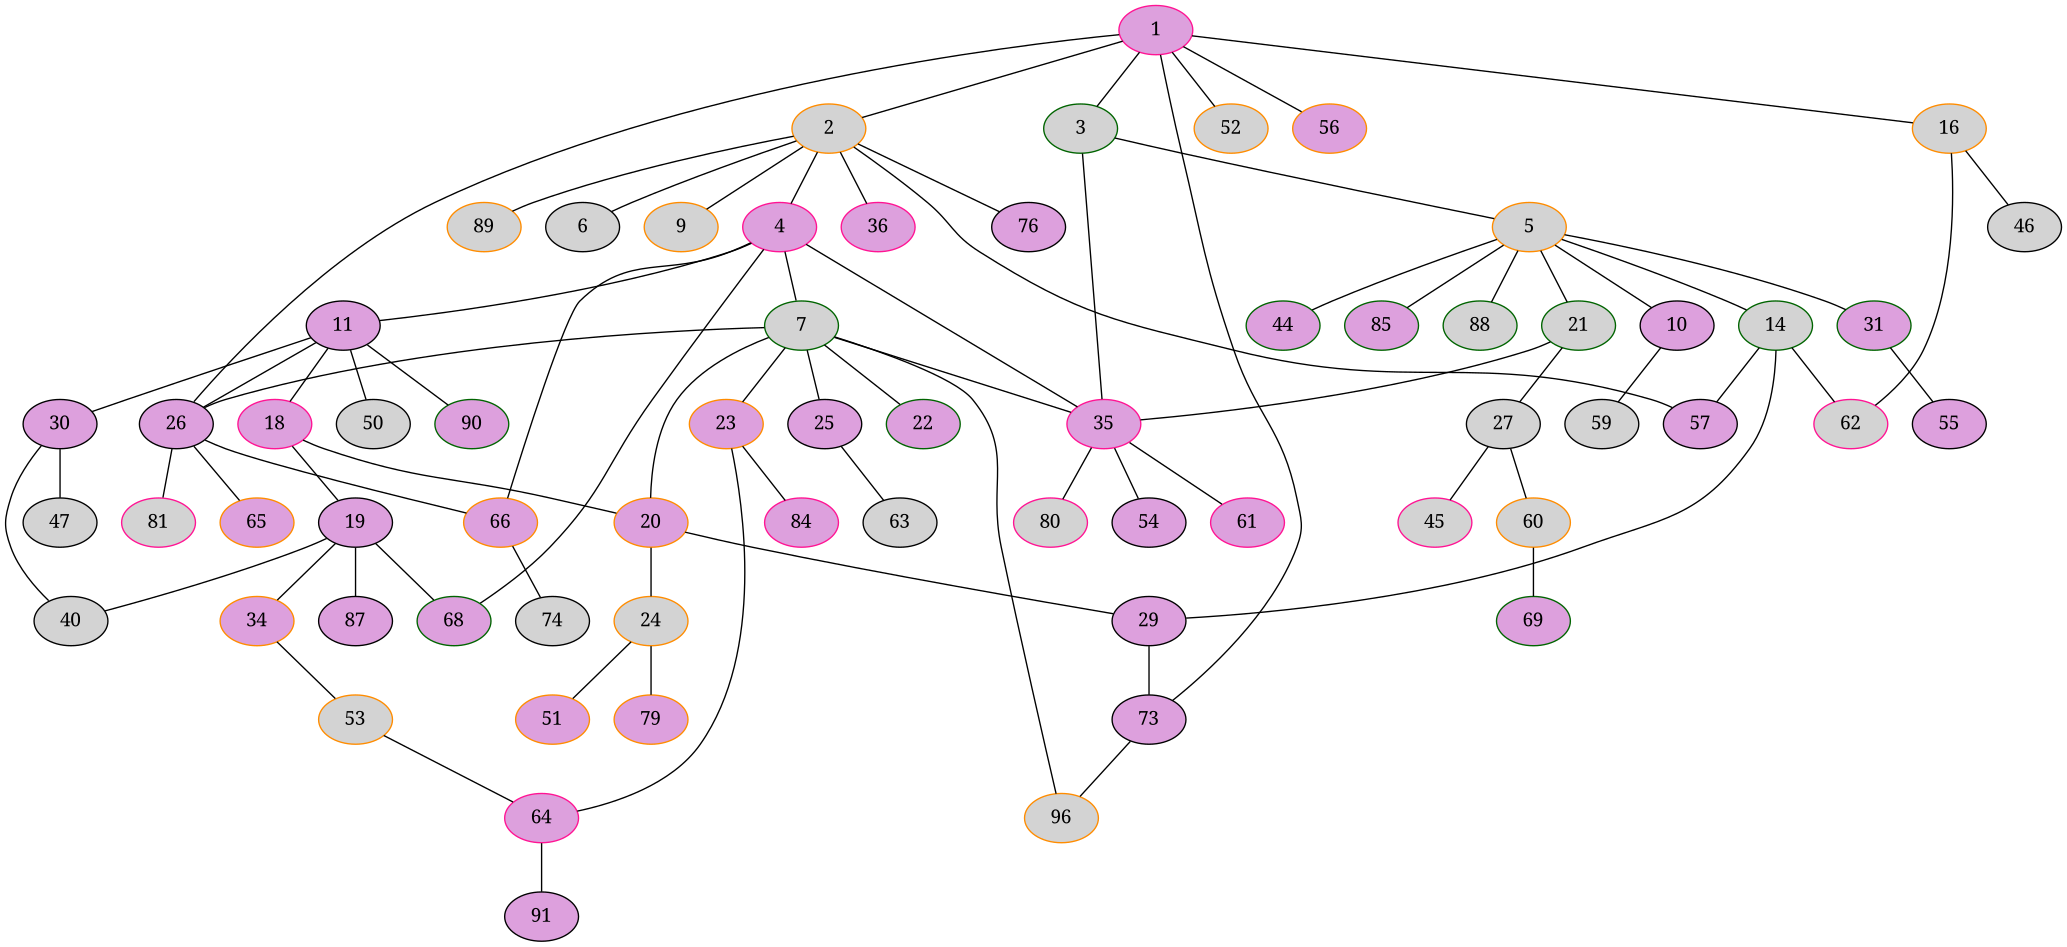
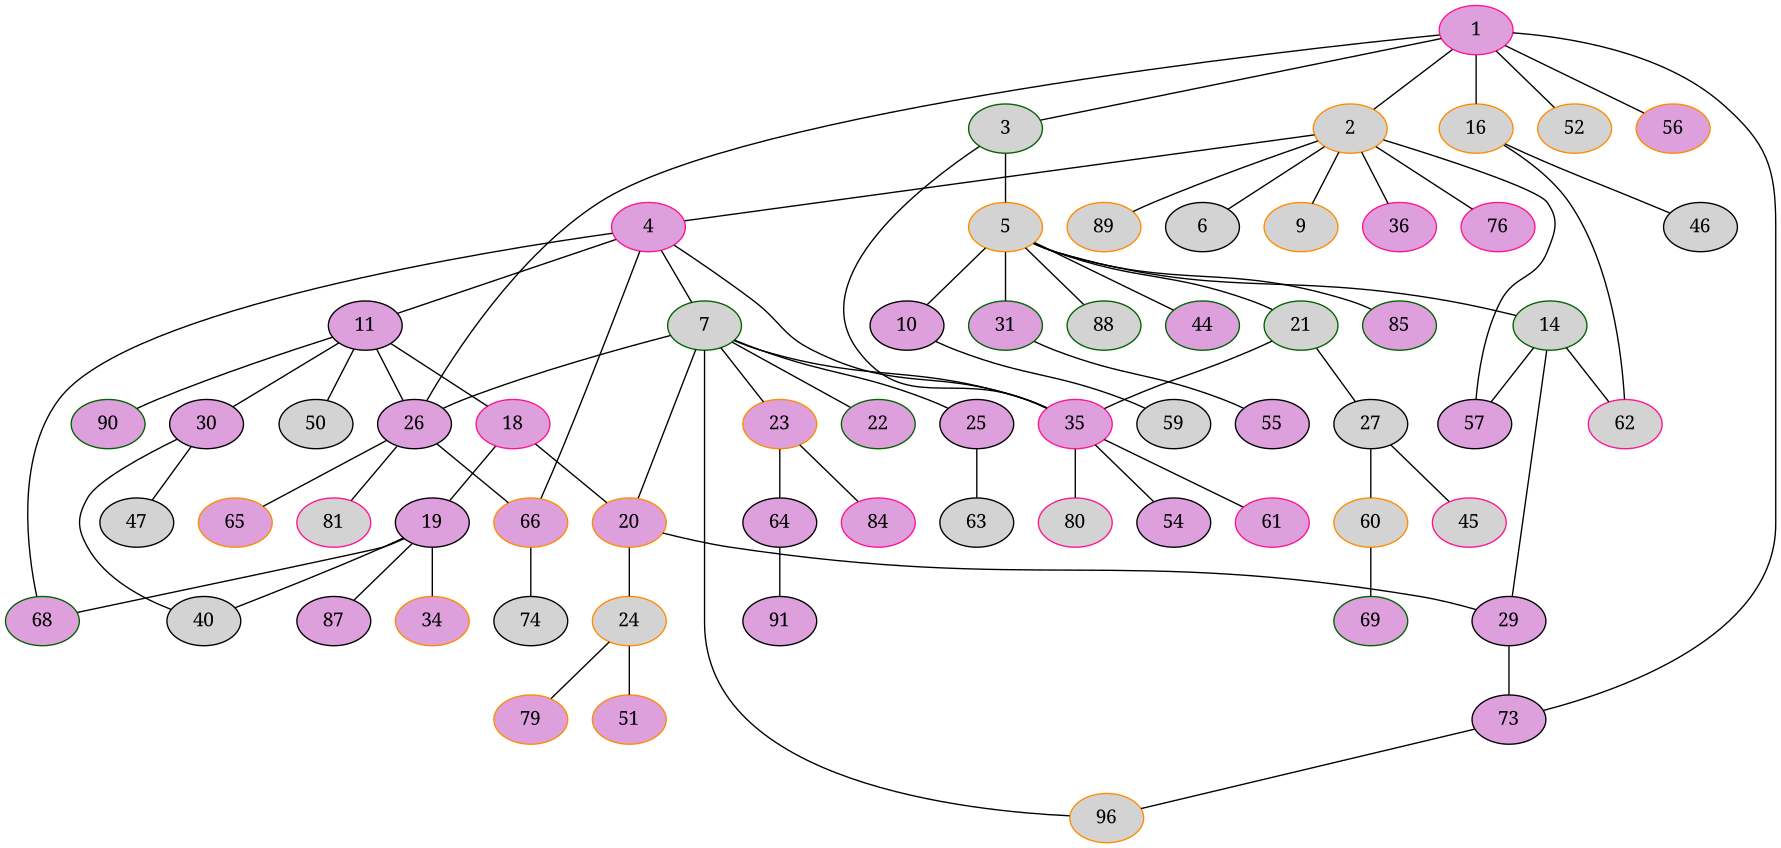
node "76": color black -> deeppink
node "53": removed
node "64": color deeppink -> black
